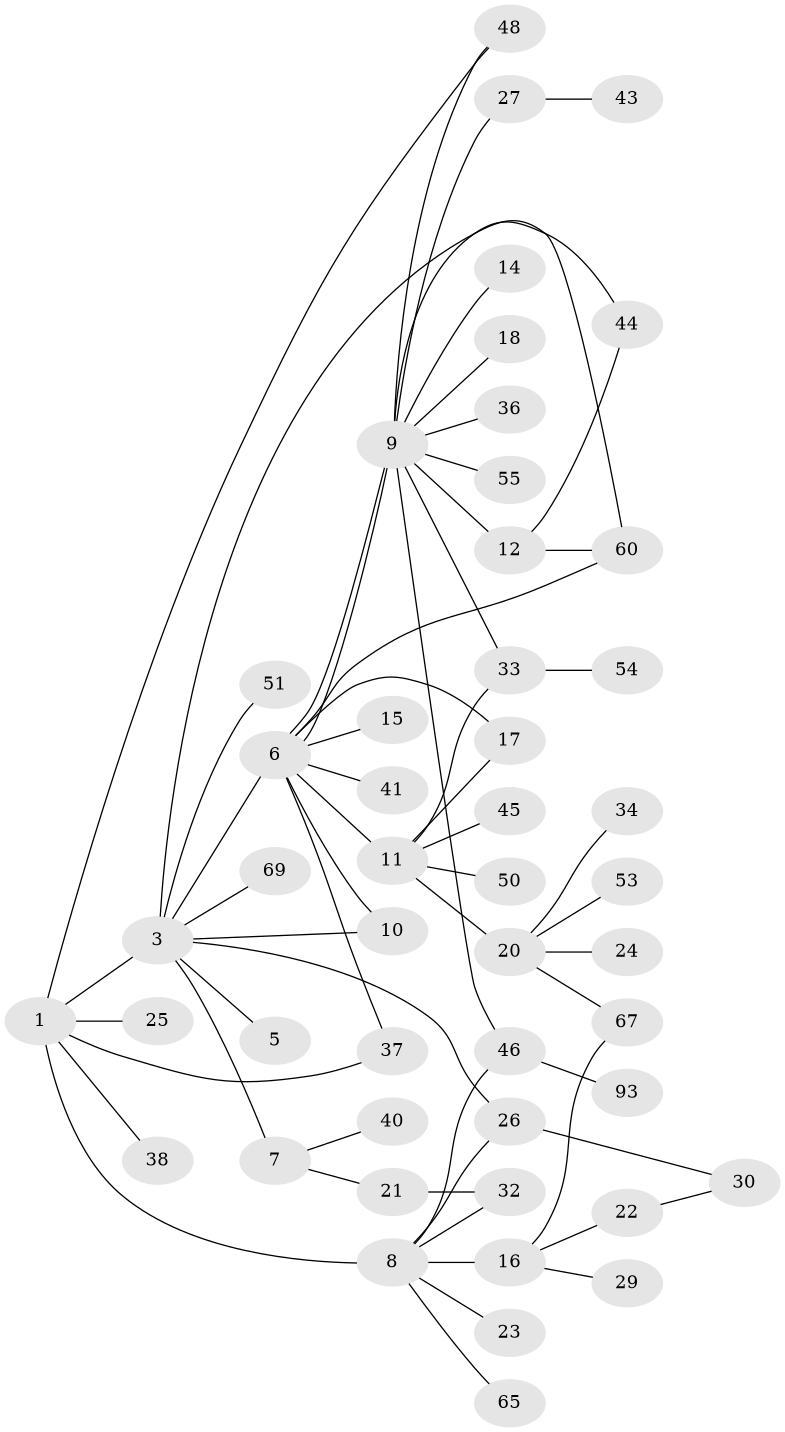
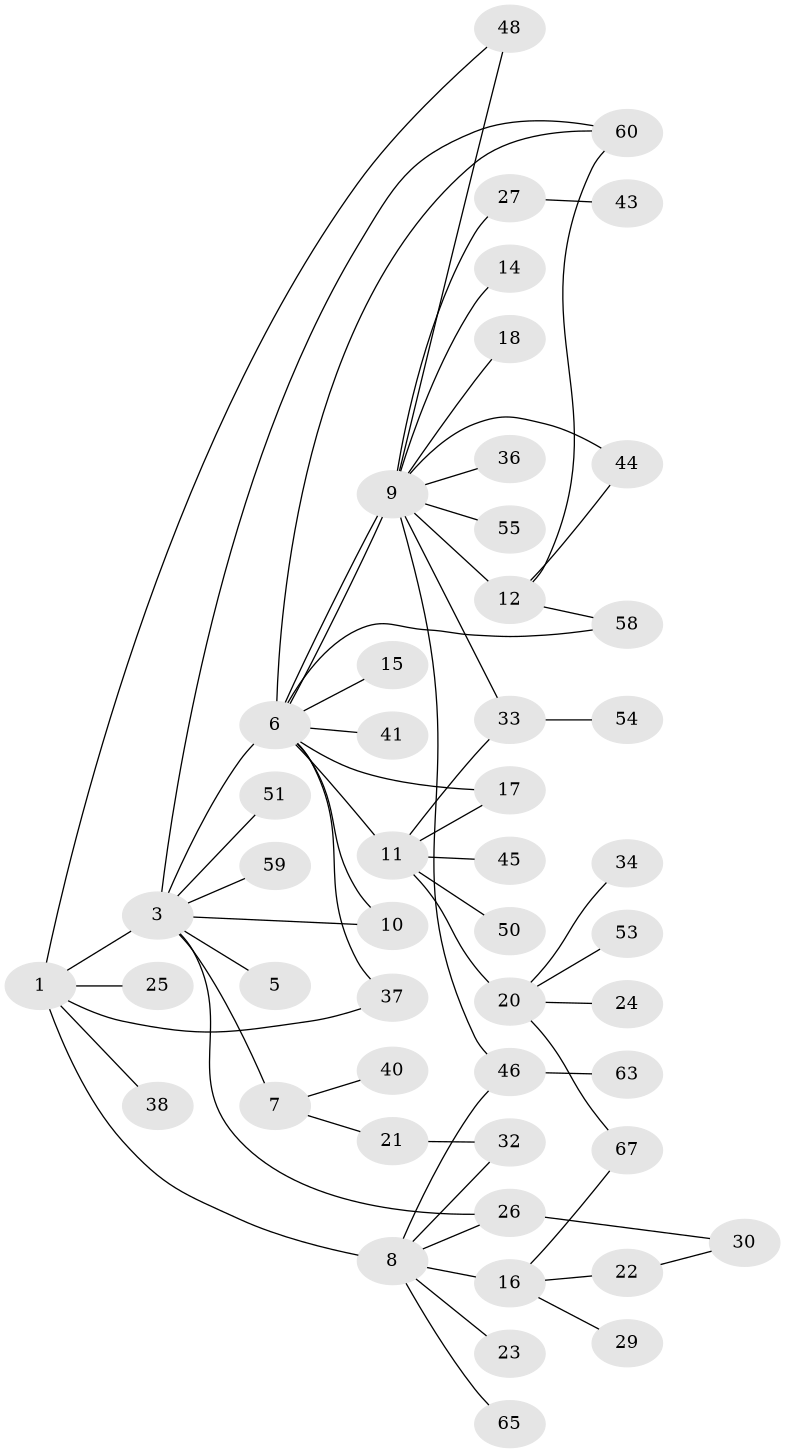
node "58": added
node "69": label "69" -> "59"
node "93": label "93" -> "63"
